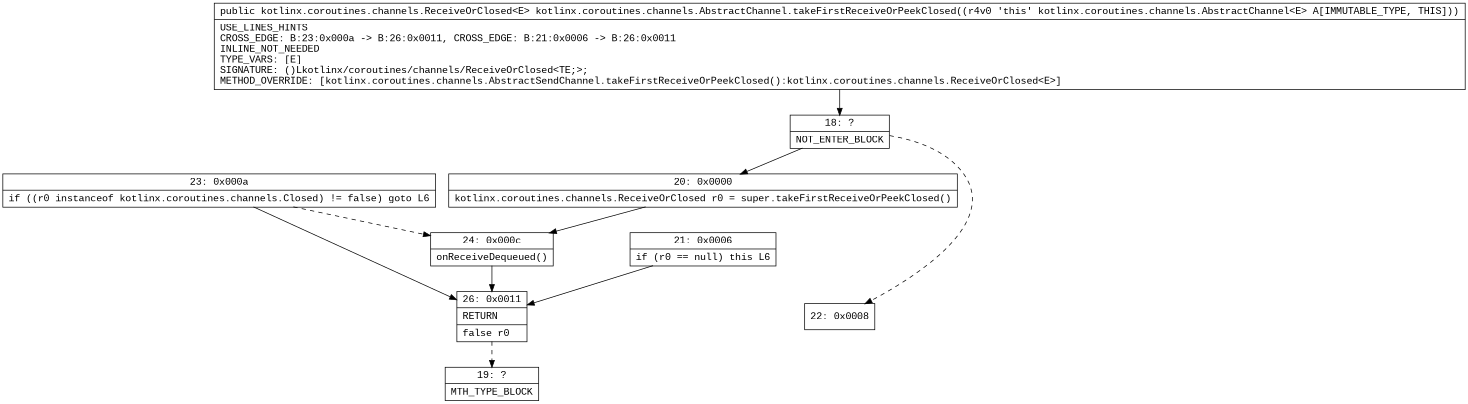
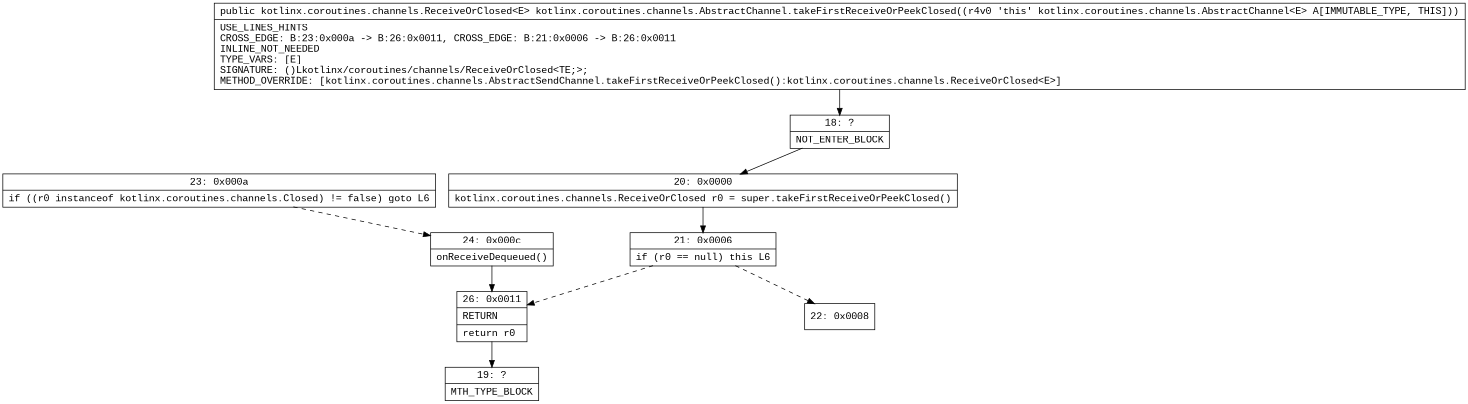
edge "18: ?" -> "22: 0x0008": now "21: 0x0006" -> "22: 0x0008"
edge "20: 0x0000" -> "24: 0x000c": now "20: 0x0000" -> "21: 0x0006"
edge "23: 0x000a" -> "26: 0x0011": removed
edge "21: 0x0006" -> "26: 0x0011": style solid -> dashed
node "26: 0x0011": text "false r0" -> "return r0"
edge "26: 0x0011" -> "19: ?": style dashed -> solid
